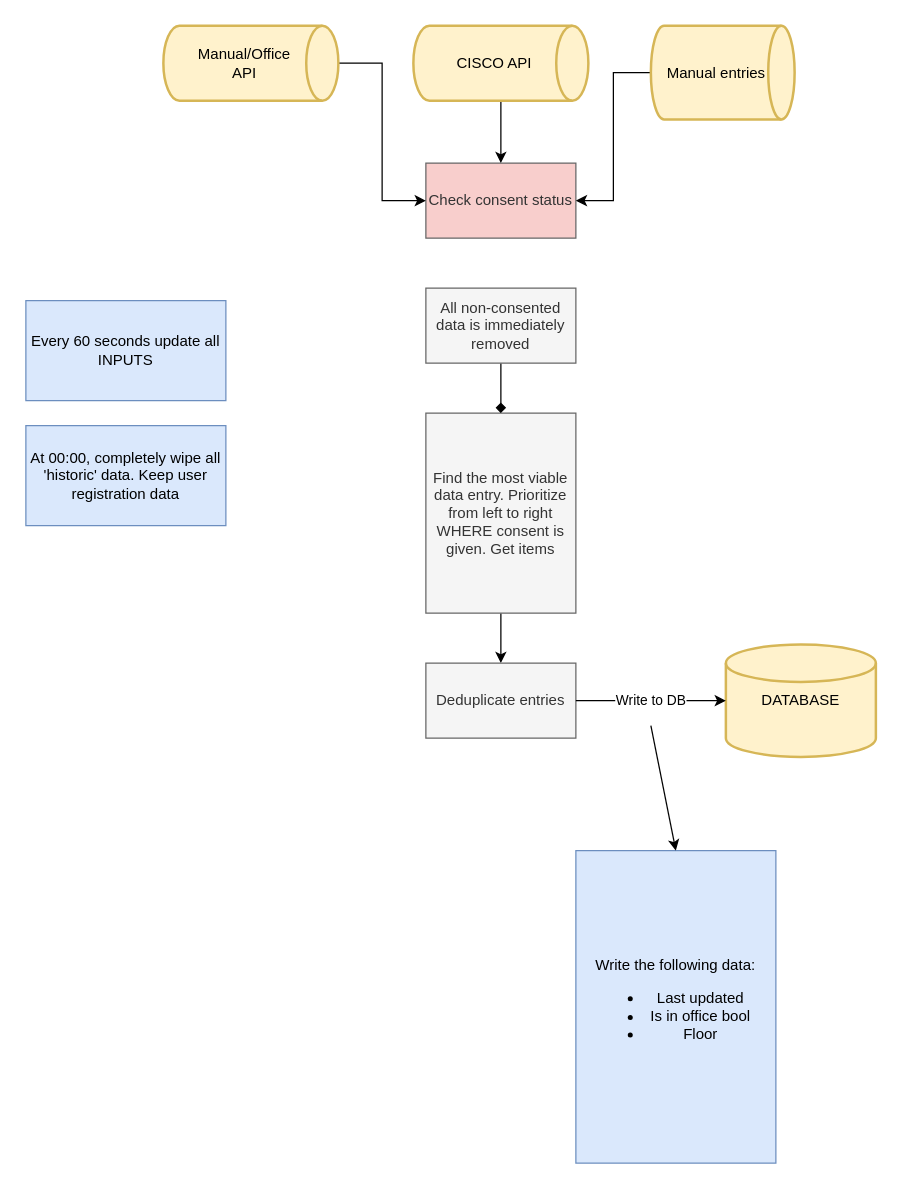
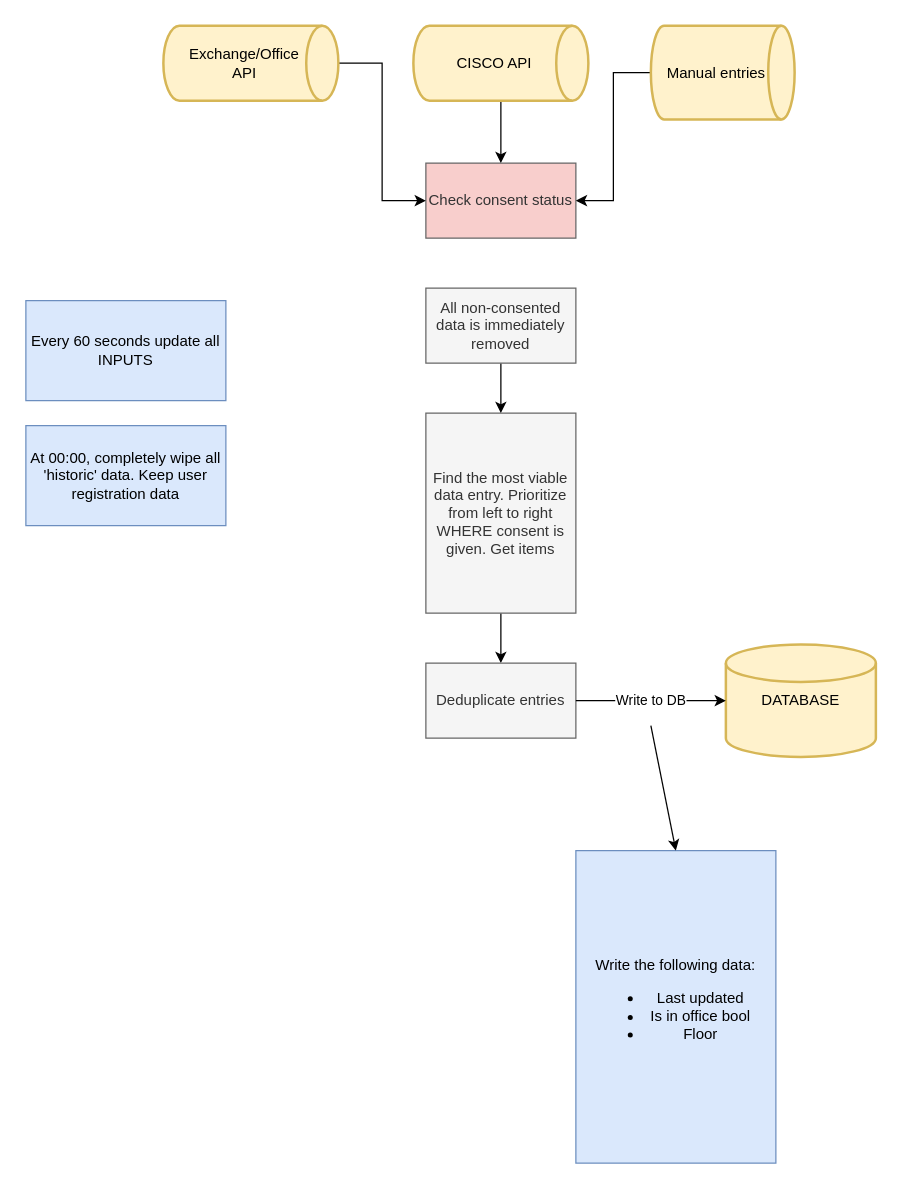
node "Manual/OfficeAPI": label "Manual/OfficeAPI" -> "Exchange/OfficeAPI"
edge "All non-consented data is immediately removed" -> "Find the most viable data entry. Prioritize from left to right WHERE consent is given. Get items": arrowhead diamond -> classic
